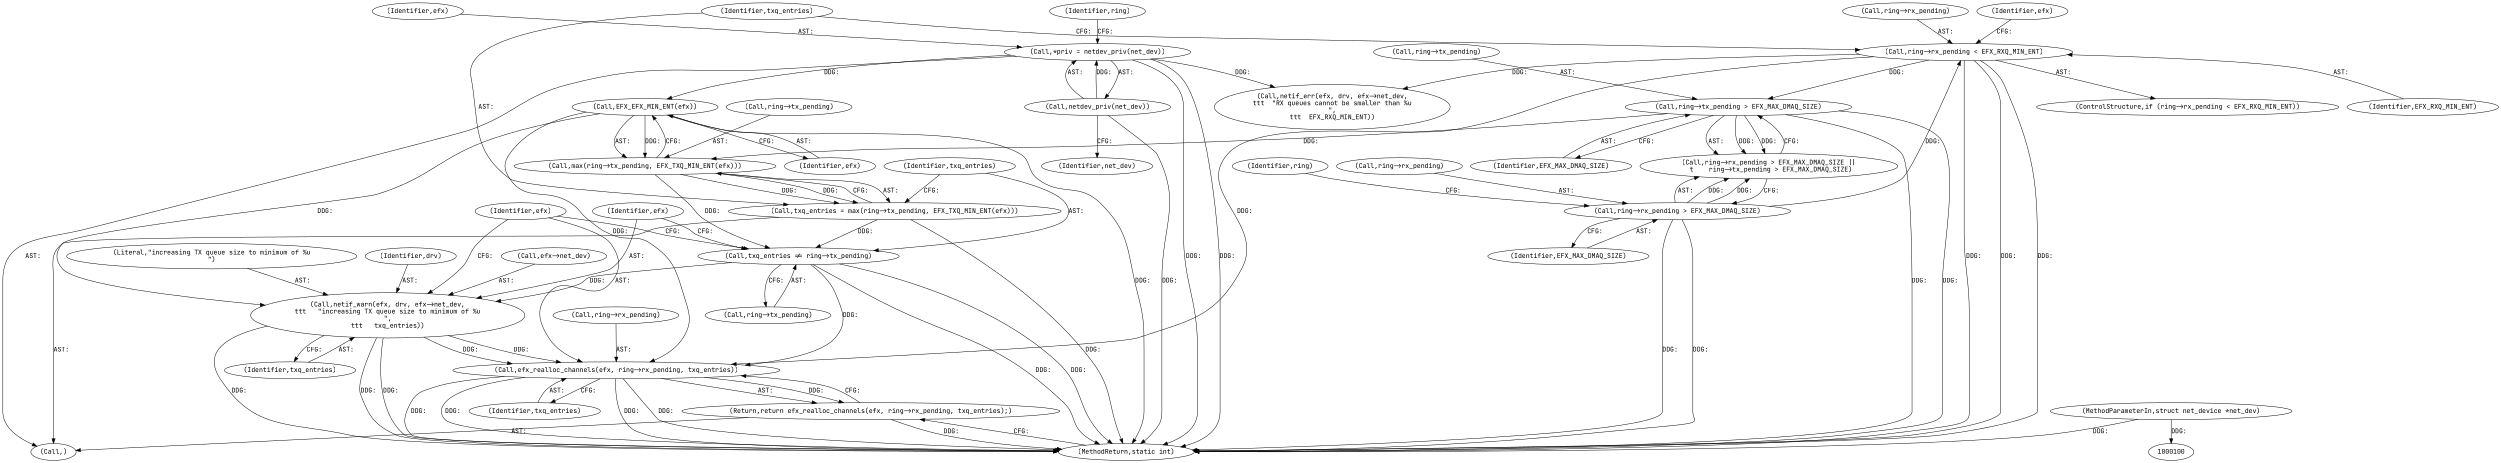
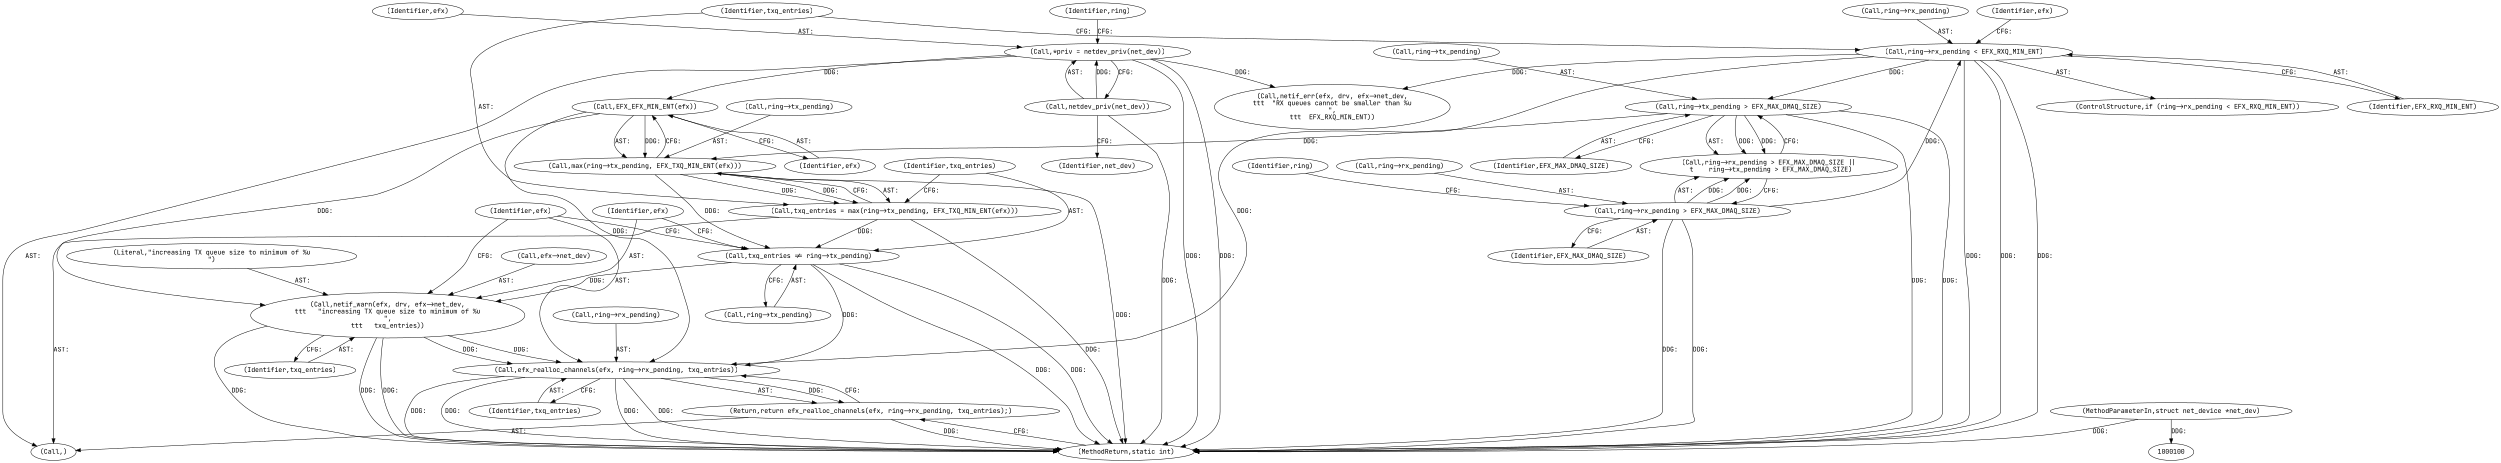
edge "(Call,ring->rx_pending < EFX_RXQ_MIN_ENT)" -> "(Identifier,EFX_RXQ_MIN_ENT)": added, label "CFG:"
edge "(Call,*priv = netdev_priv(net_dev))" -> "(Call,netdev_priv(net_dev))": label "AST: " -> "CFG: "
edge "(Call,EFX_EFX_MIN_ENT(efx))" -> "(MethodReturn,static int)": now "(Call,max(ring->tx_pending, EFX_TXQ_MIN_ENT(efx)))" -> "(MethodReturn,static int)"
node "(Identifier,drv)": removed
